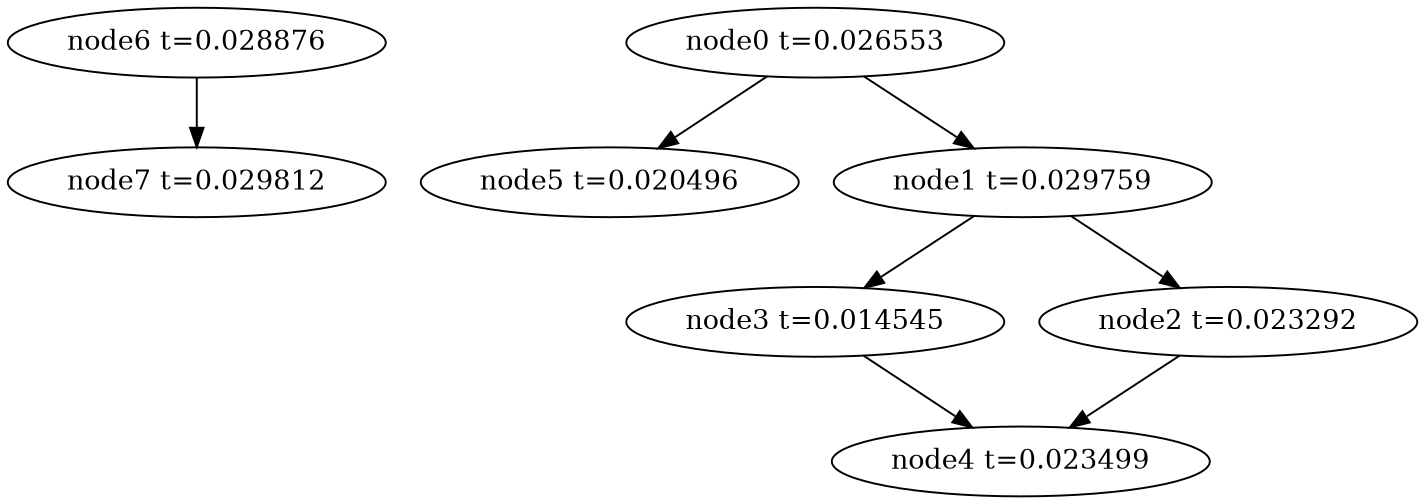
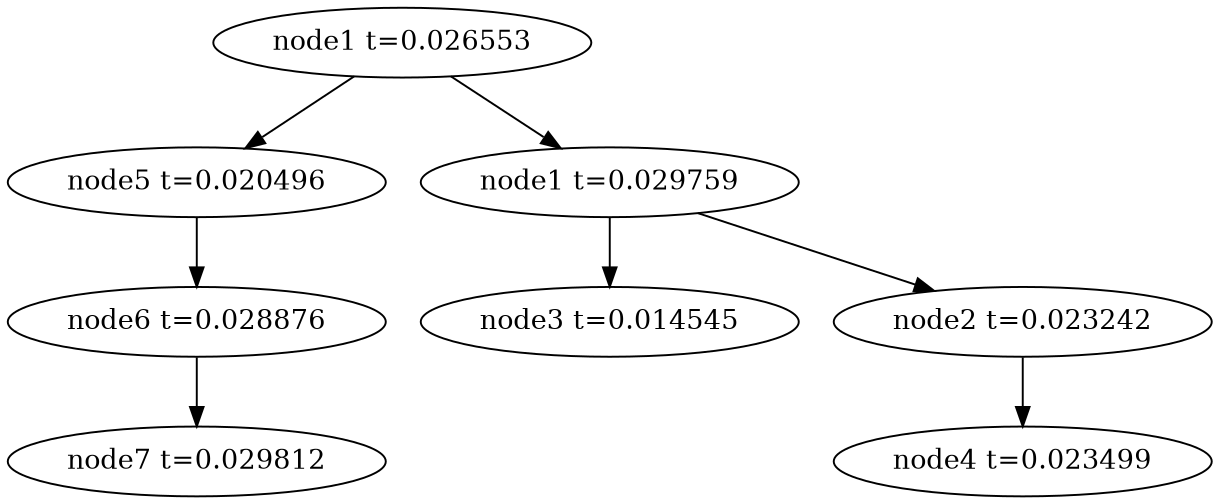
node "node0 t=0.026553": label "node0 t=0.026553" -> "node1 t=0.026553"
edge "node5 t=0.020496" -> "node6 t=0.028876": added
node "node2 t=0.023292": label "node2 t=0.023292" -> "node2 t=0.023242"
edge "node3 t=0.014545" -> "node4 t=0.023499": removed
